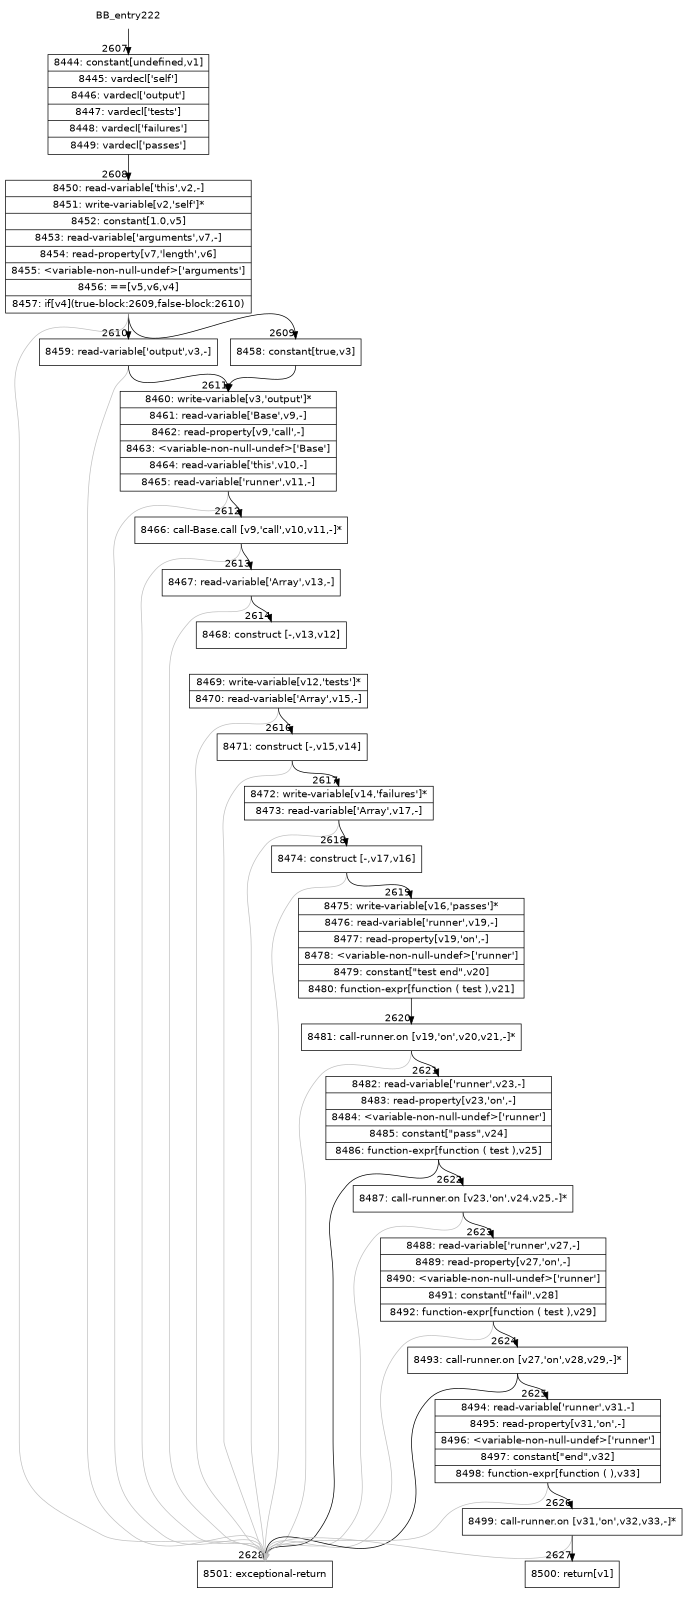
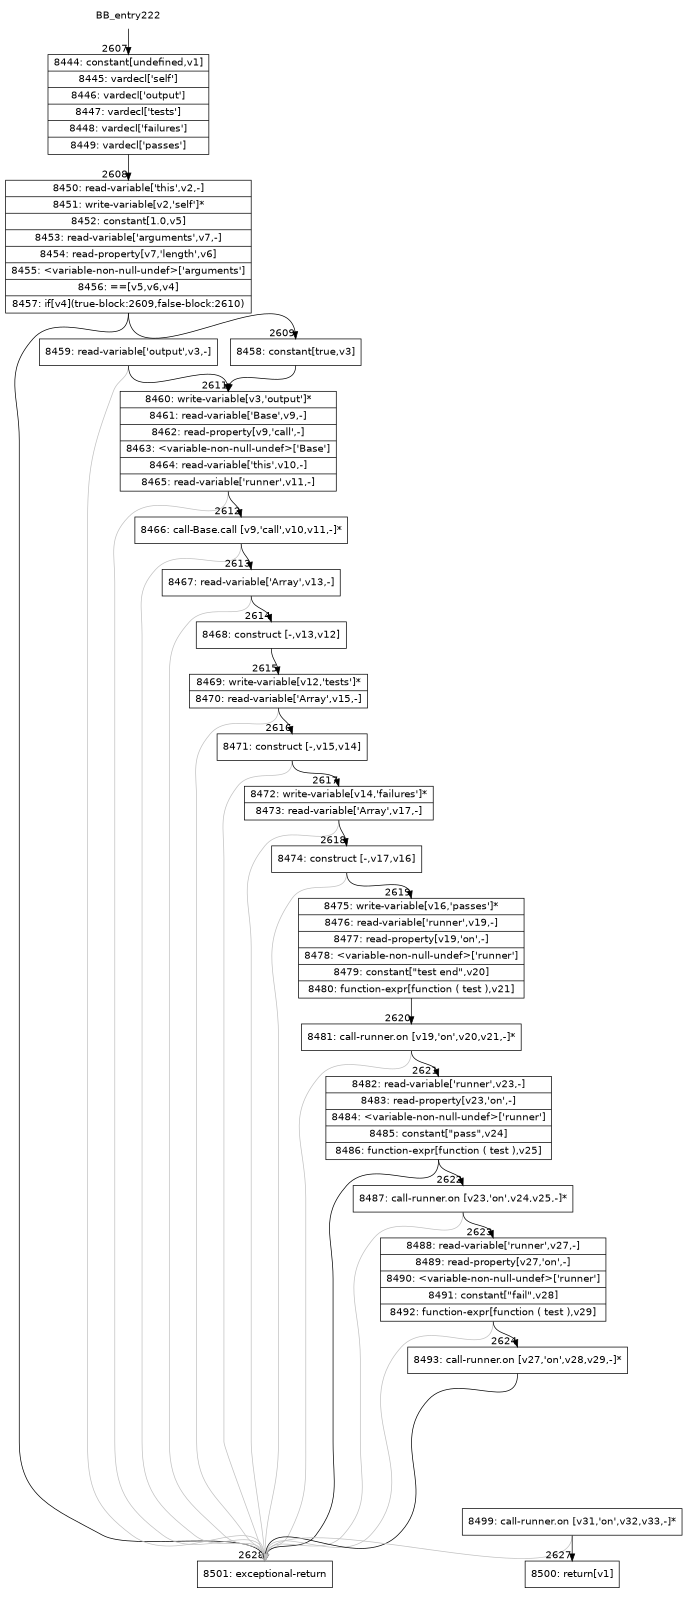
edge "8450: read-variable['this',v2,-]" -> "8459: read-variable['output',v3,-]": removed
edge "8468: construct [-,v13,v12]" -> "8469: write-variable[v12,'tests']*": added
edge "8450: read-variable['this',v2,-]" -> "8501: exceptional-return": color gray -> black
node "8494: read-variable['runner',v31,-]": removed
